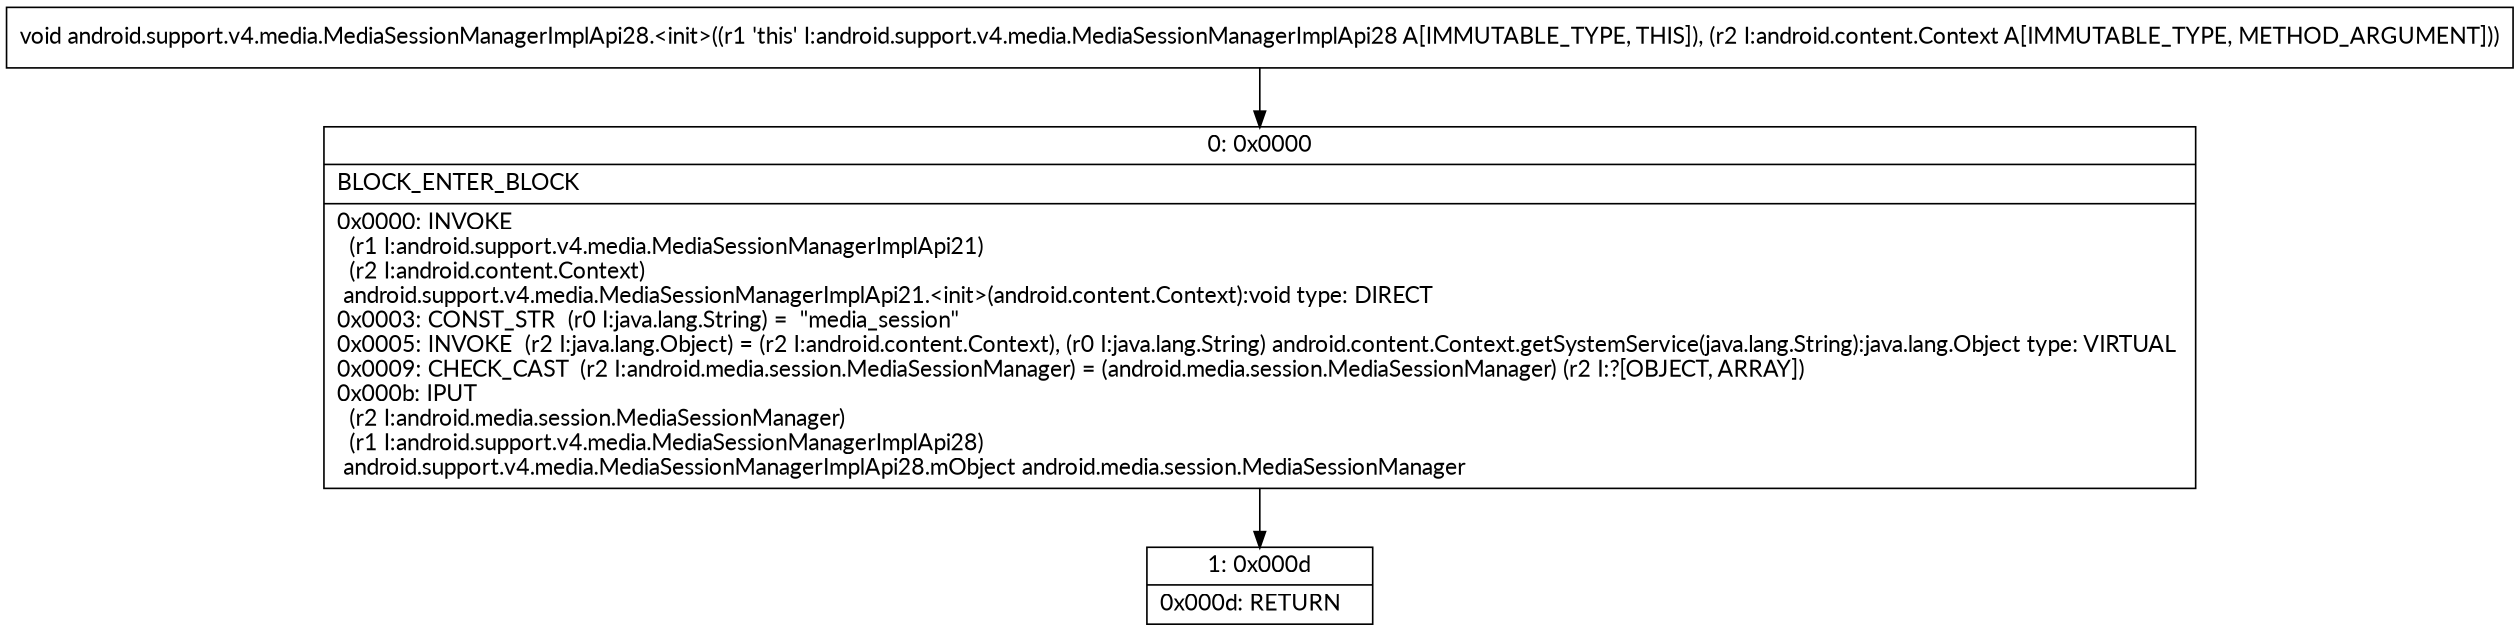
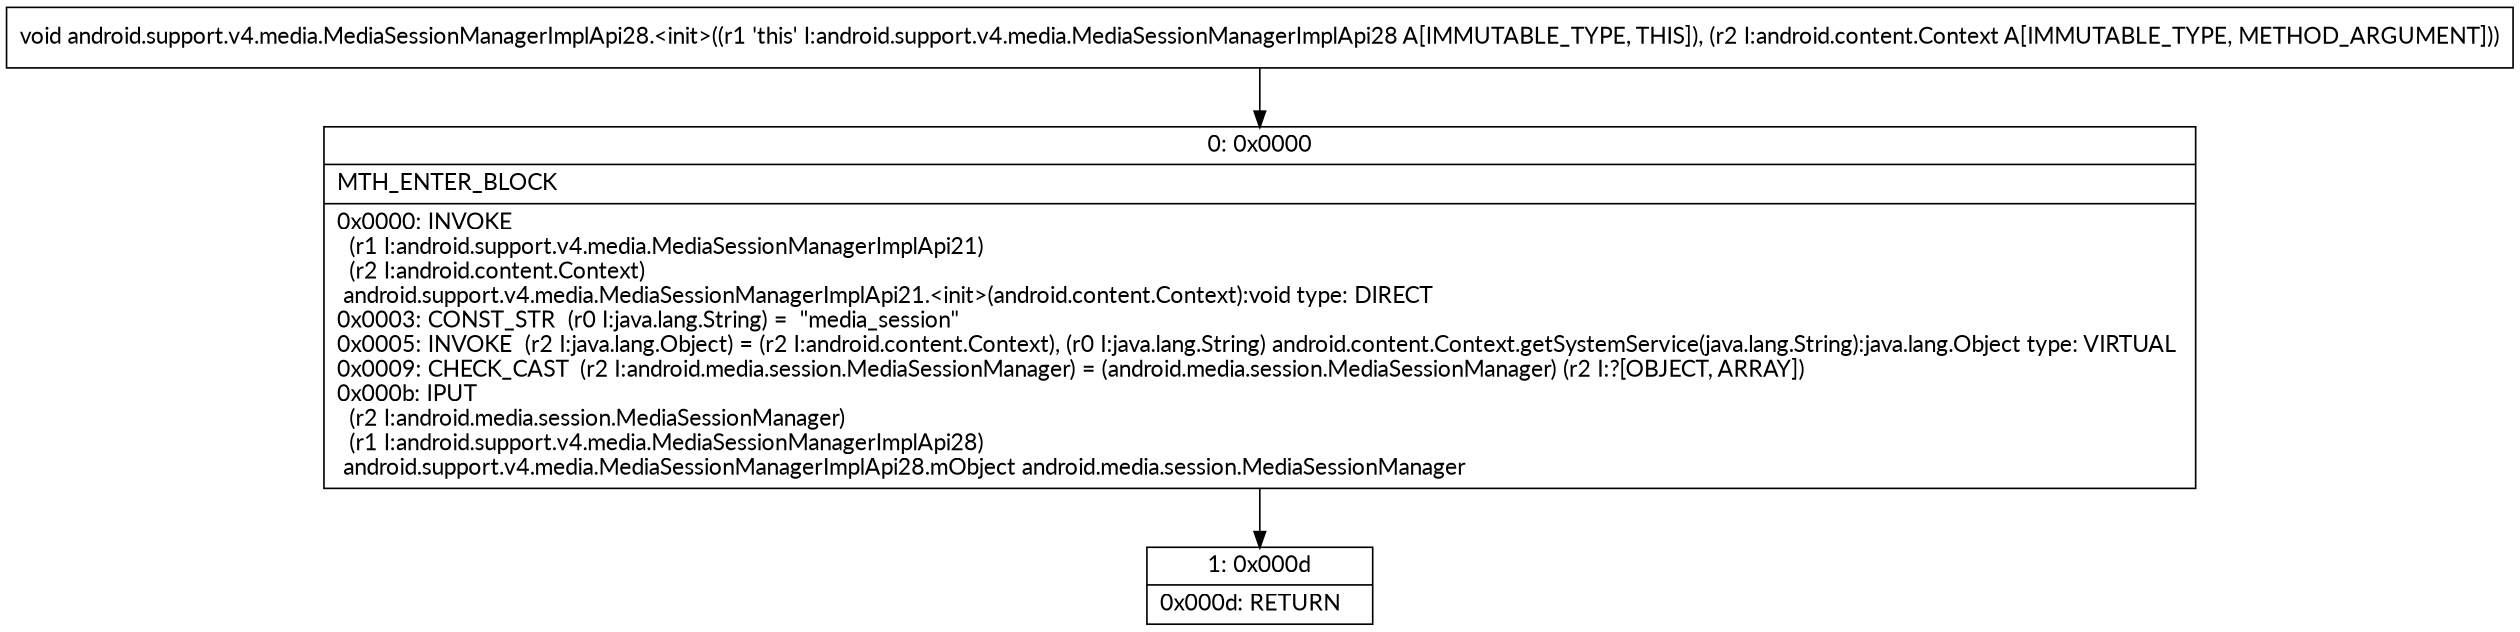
node "0: 0x0000": text "BLOCK_ENTER_BLOCK" -> "MTH_ENTER_BLOCK"
